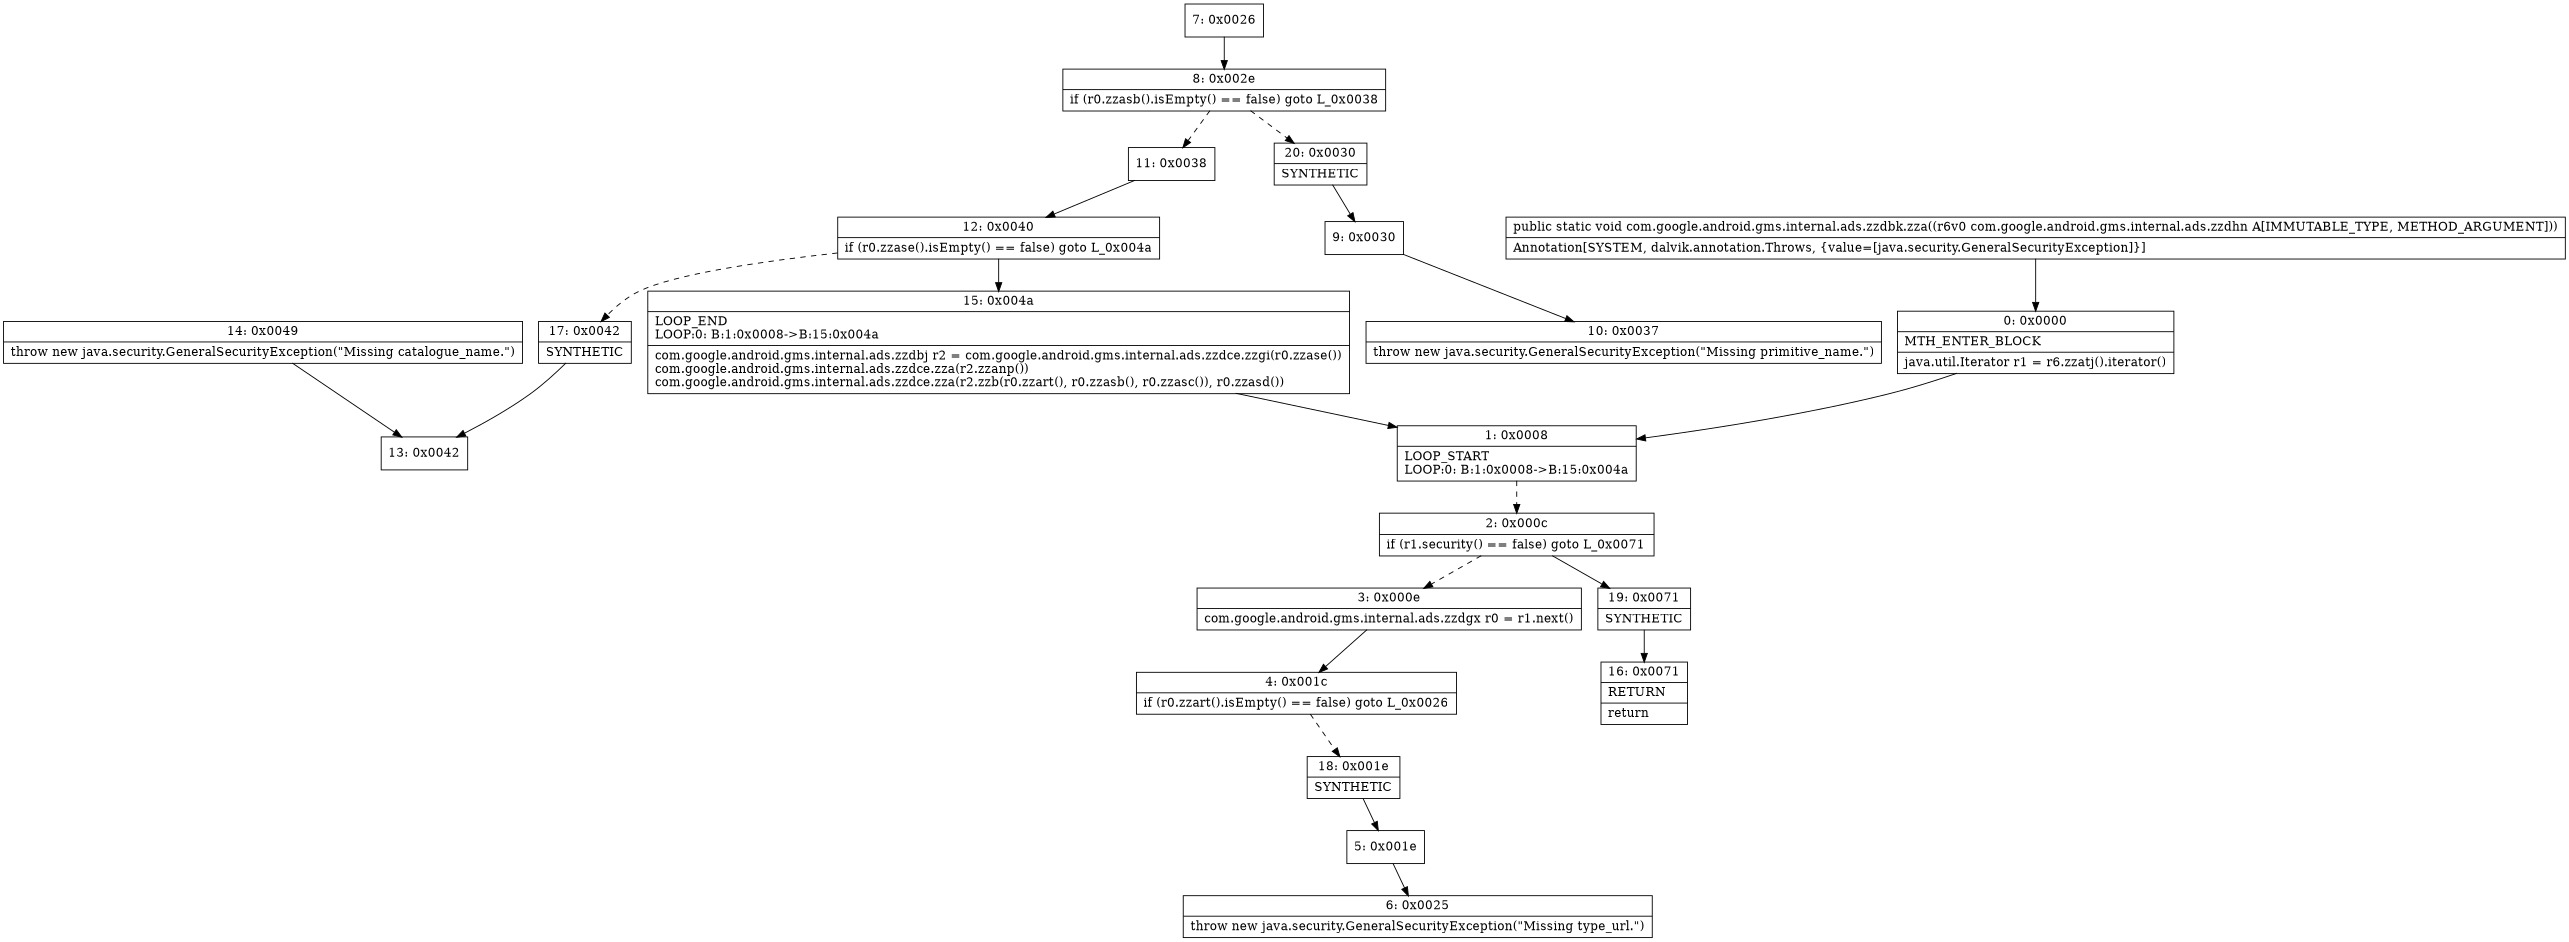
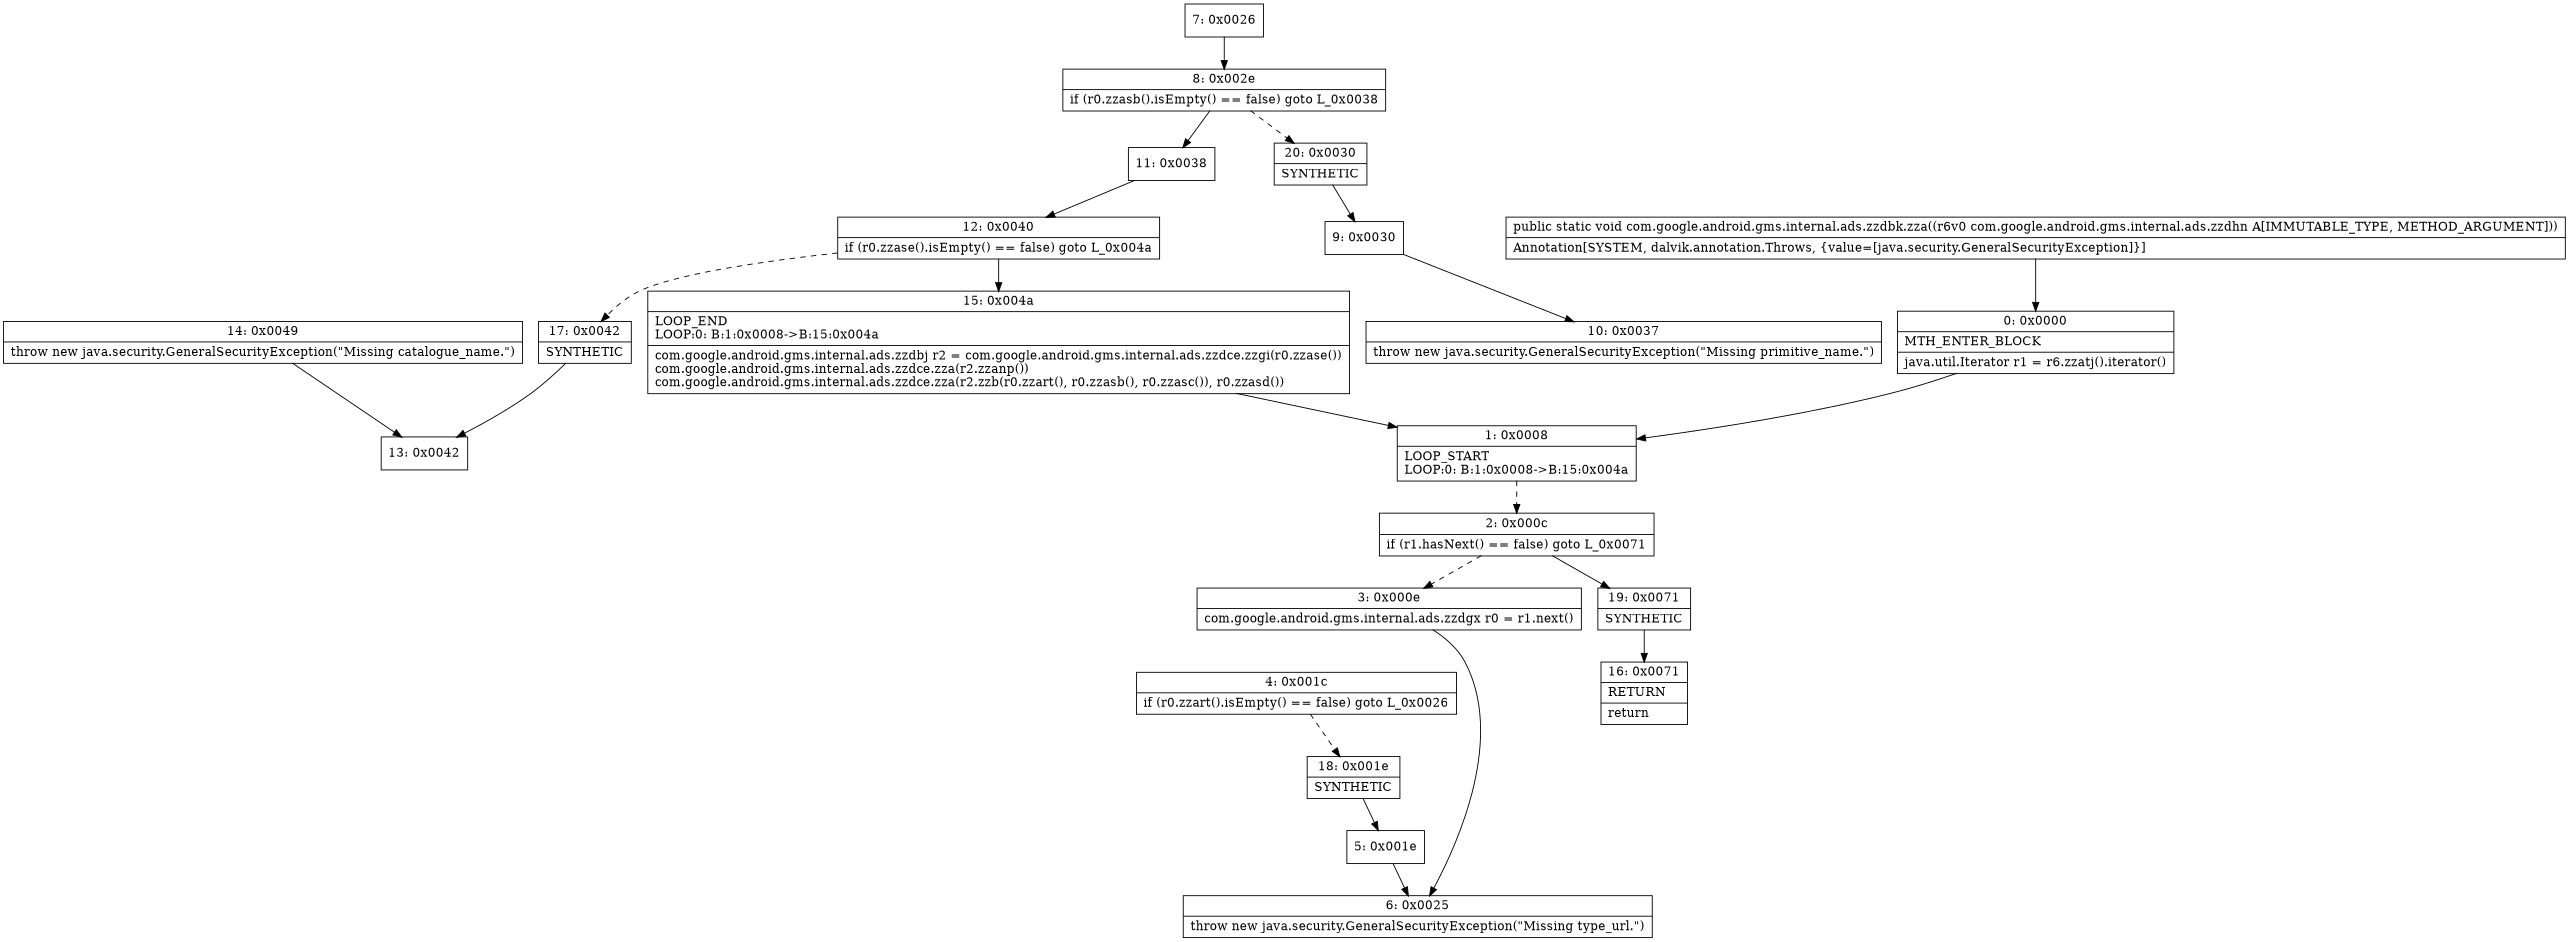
edge "8: 0x002e" -> "11: 0x0038": style dashed -> solid
node "2: 0x000c": text "if (r1.security() == false) goto L_0x0071" -> "if (r1.hasNext() == false) goto L_0x0071"
edge "3: 0x000e" -> "4: 0x001c": now "3: 0x000e" -> "6: 0x0025"
